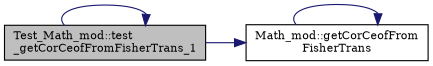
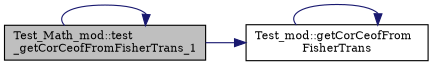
node "Math_mod::getCorCeofFrom FisherTrans": label "Math_mod::getCorCeofFrom FisherTrans" -> "Test_mod::getCorCeofFrom FisherTrans"
